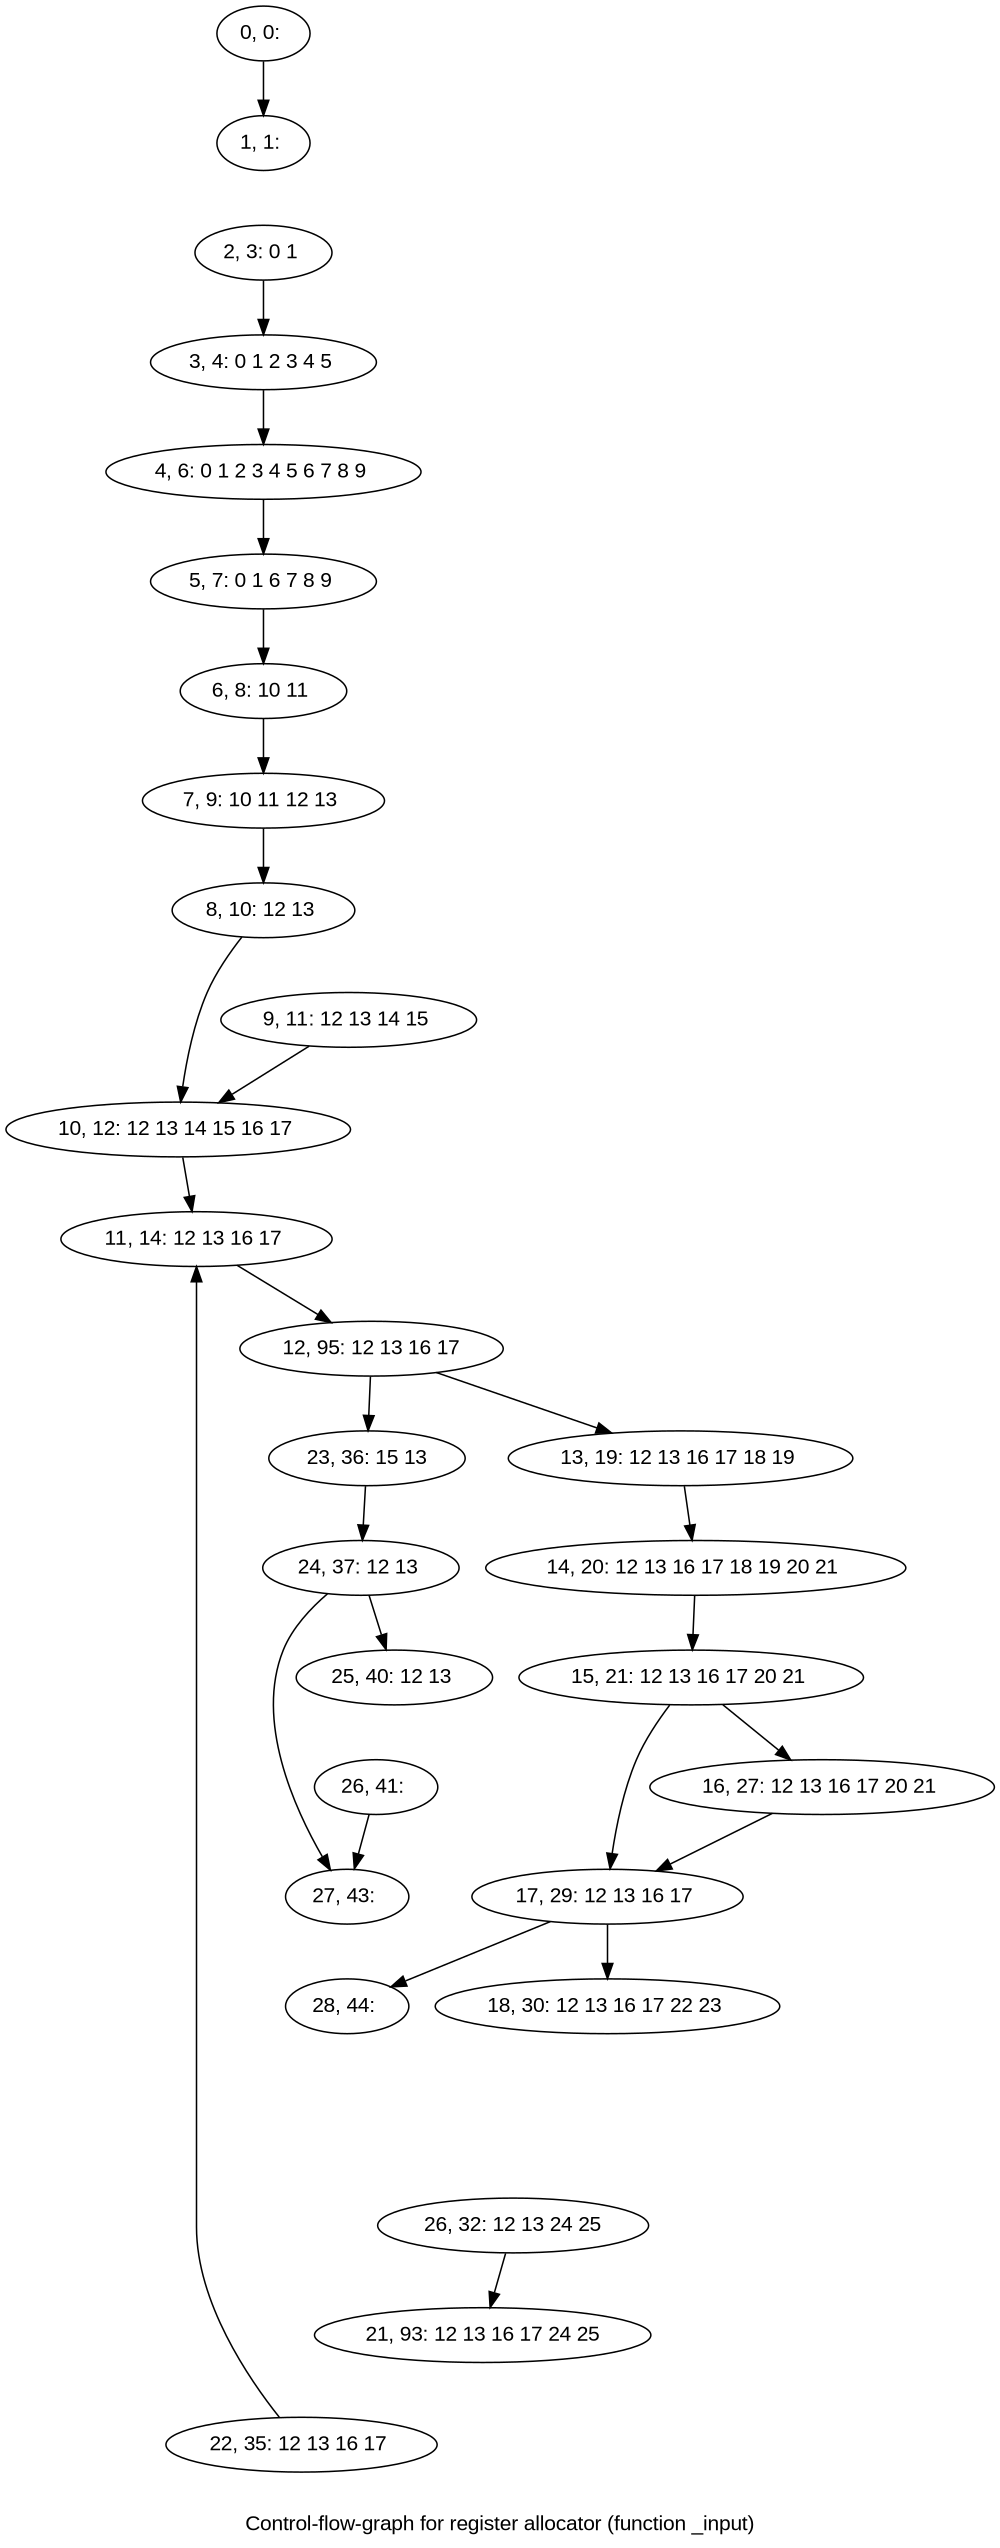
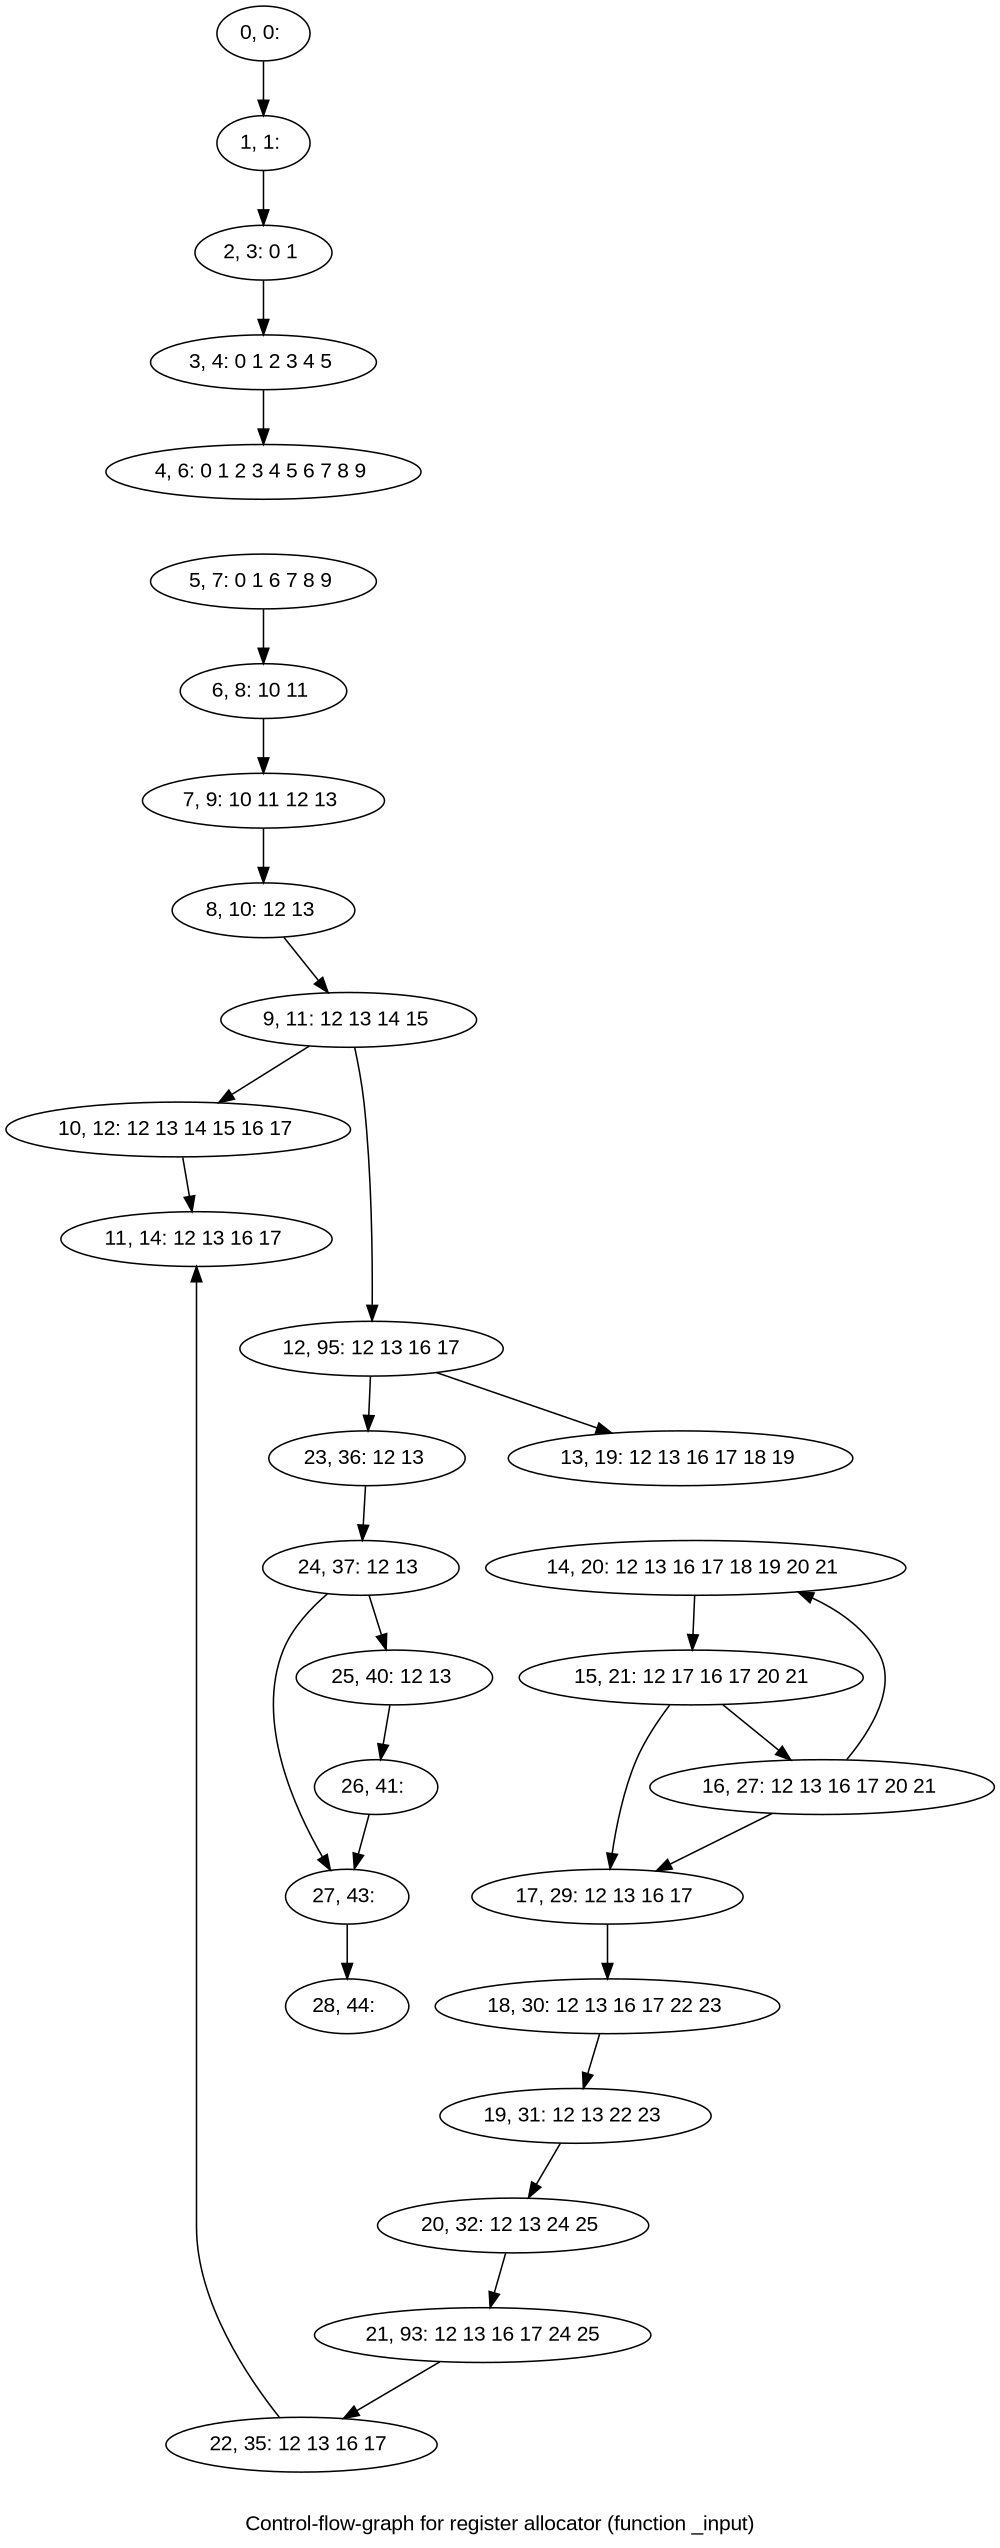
edge "1, 1:" -> "2, 3: 0 1": added
edge "4, 6: 0 1 2 3 4 5 6 7 8 9" -> "5, 7: 0 1 6 7 8 9": removed
edge "8, 10: 12 13" -> "10, 12: 12 13 14 15 16 17": now "8, 10: 12 13" -> "9, 11: 12 13 14 15"
edge "11, 14: 12 13 16 17" -> "12, 95: 12 13 16 17": now "9, 11: 12 13 14 15" -> "12, 95: 12 13 16 17"
node "23, 36: 15 13": label "23, 36: 15 13" -> "23, 36: 12 13"
edge "13, 19: 12 13 16 17 18 19" -> "14, 20: 12 13 16 17 18 19 20 21": now "16, 27: 12 13 16 17 20 21" -> "14, 20: 12 13 16 17 18 19 20 21"
node "15, 21: 12 13 16 17 20 21": label "15, 21: 12 13 16 17 20 21" -> "15, 21: 12 17 16 17 20 21"
edge "25, 40: 12 13" -> "26, 41:": added
edge "17, 29: 12 13 16 17" -> "28, 44:": now "27, 43:" -> "28, 44:"
node "19, 31: 12 13 22 23": added
node "26, 32: 12 13 24 25": label "26, 32: 12 13 24 25" -> "20, 32: 12 13 24 25"
edge "21, 93: 12 13 16 17 24 25" -> "22, 35: 12 13 16 17": added
